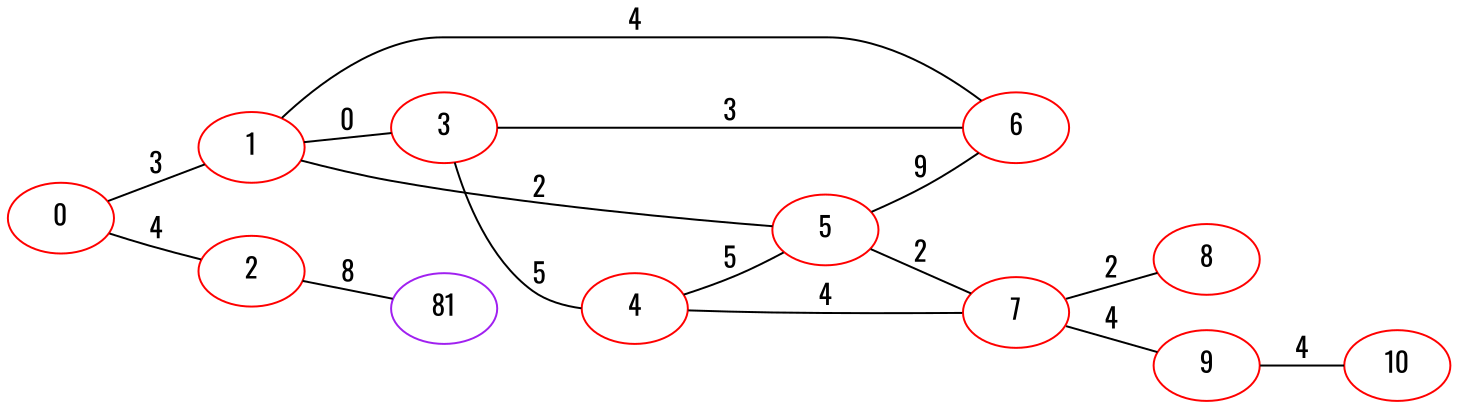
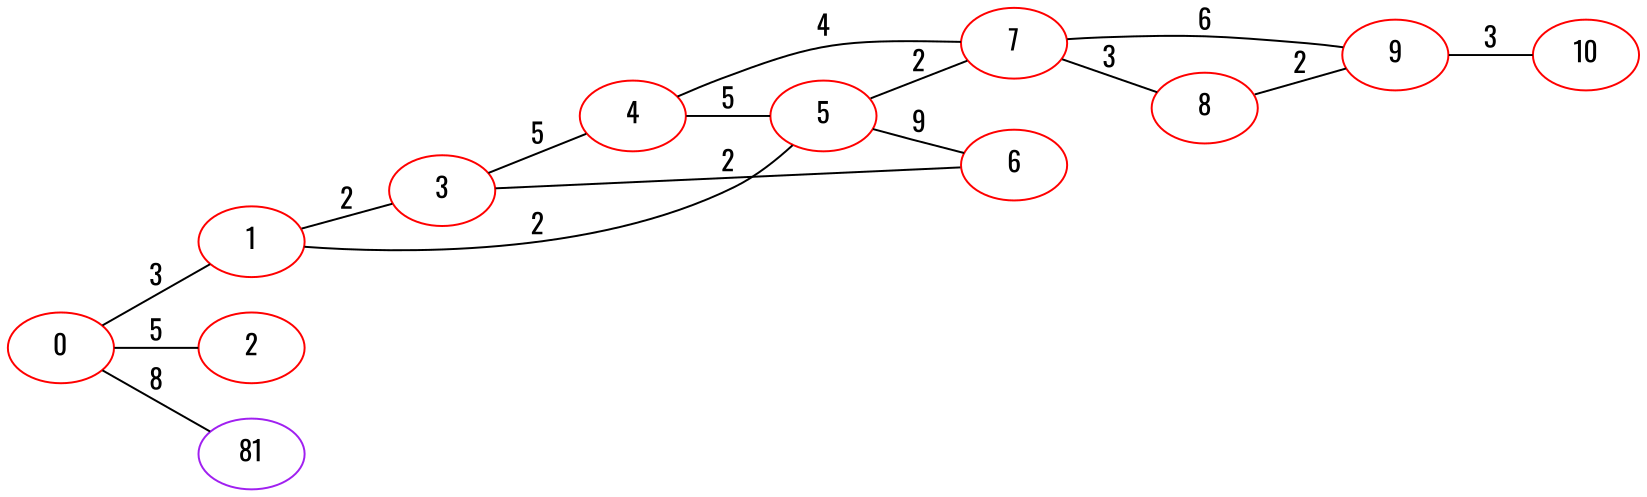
edge "6" -- "1": removed, label "4"
edge "9" -- "8": added, label "2"
edge "3" -- "6": label "3" -> "2"
edge "3" -- "1": label "0" -> "2"
edge "0" -- "2": label "4" -> "5"
edge "8" -- "7": label "2" -> "3"
edge "2" -- "81": now "0" -- "81"
edge "7" -- "9": label "4" -> "6"
edge "9" -- "10": label "4" -> "3"
